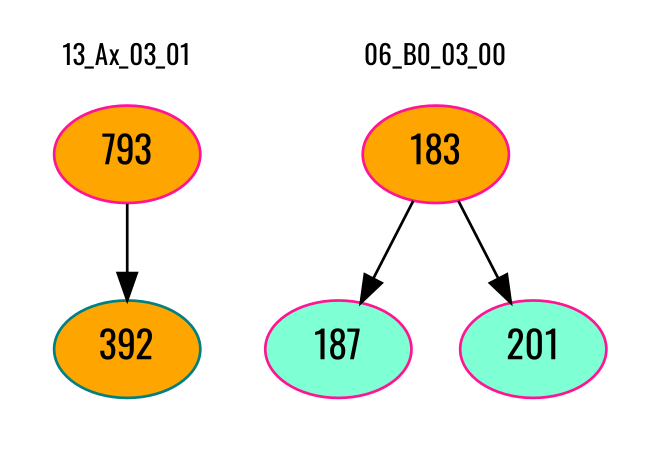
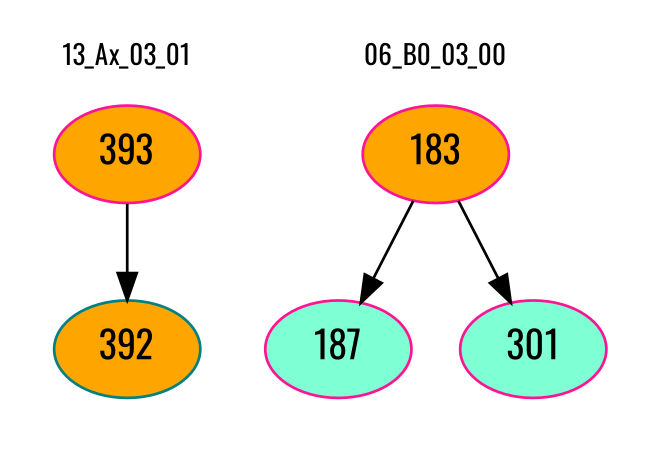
node "793": label "793" -> "393"
node "201": label "201" -> "301"
